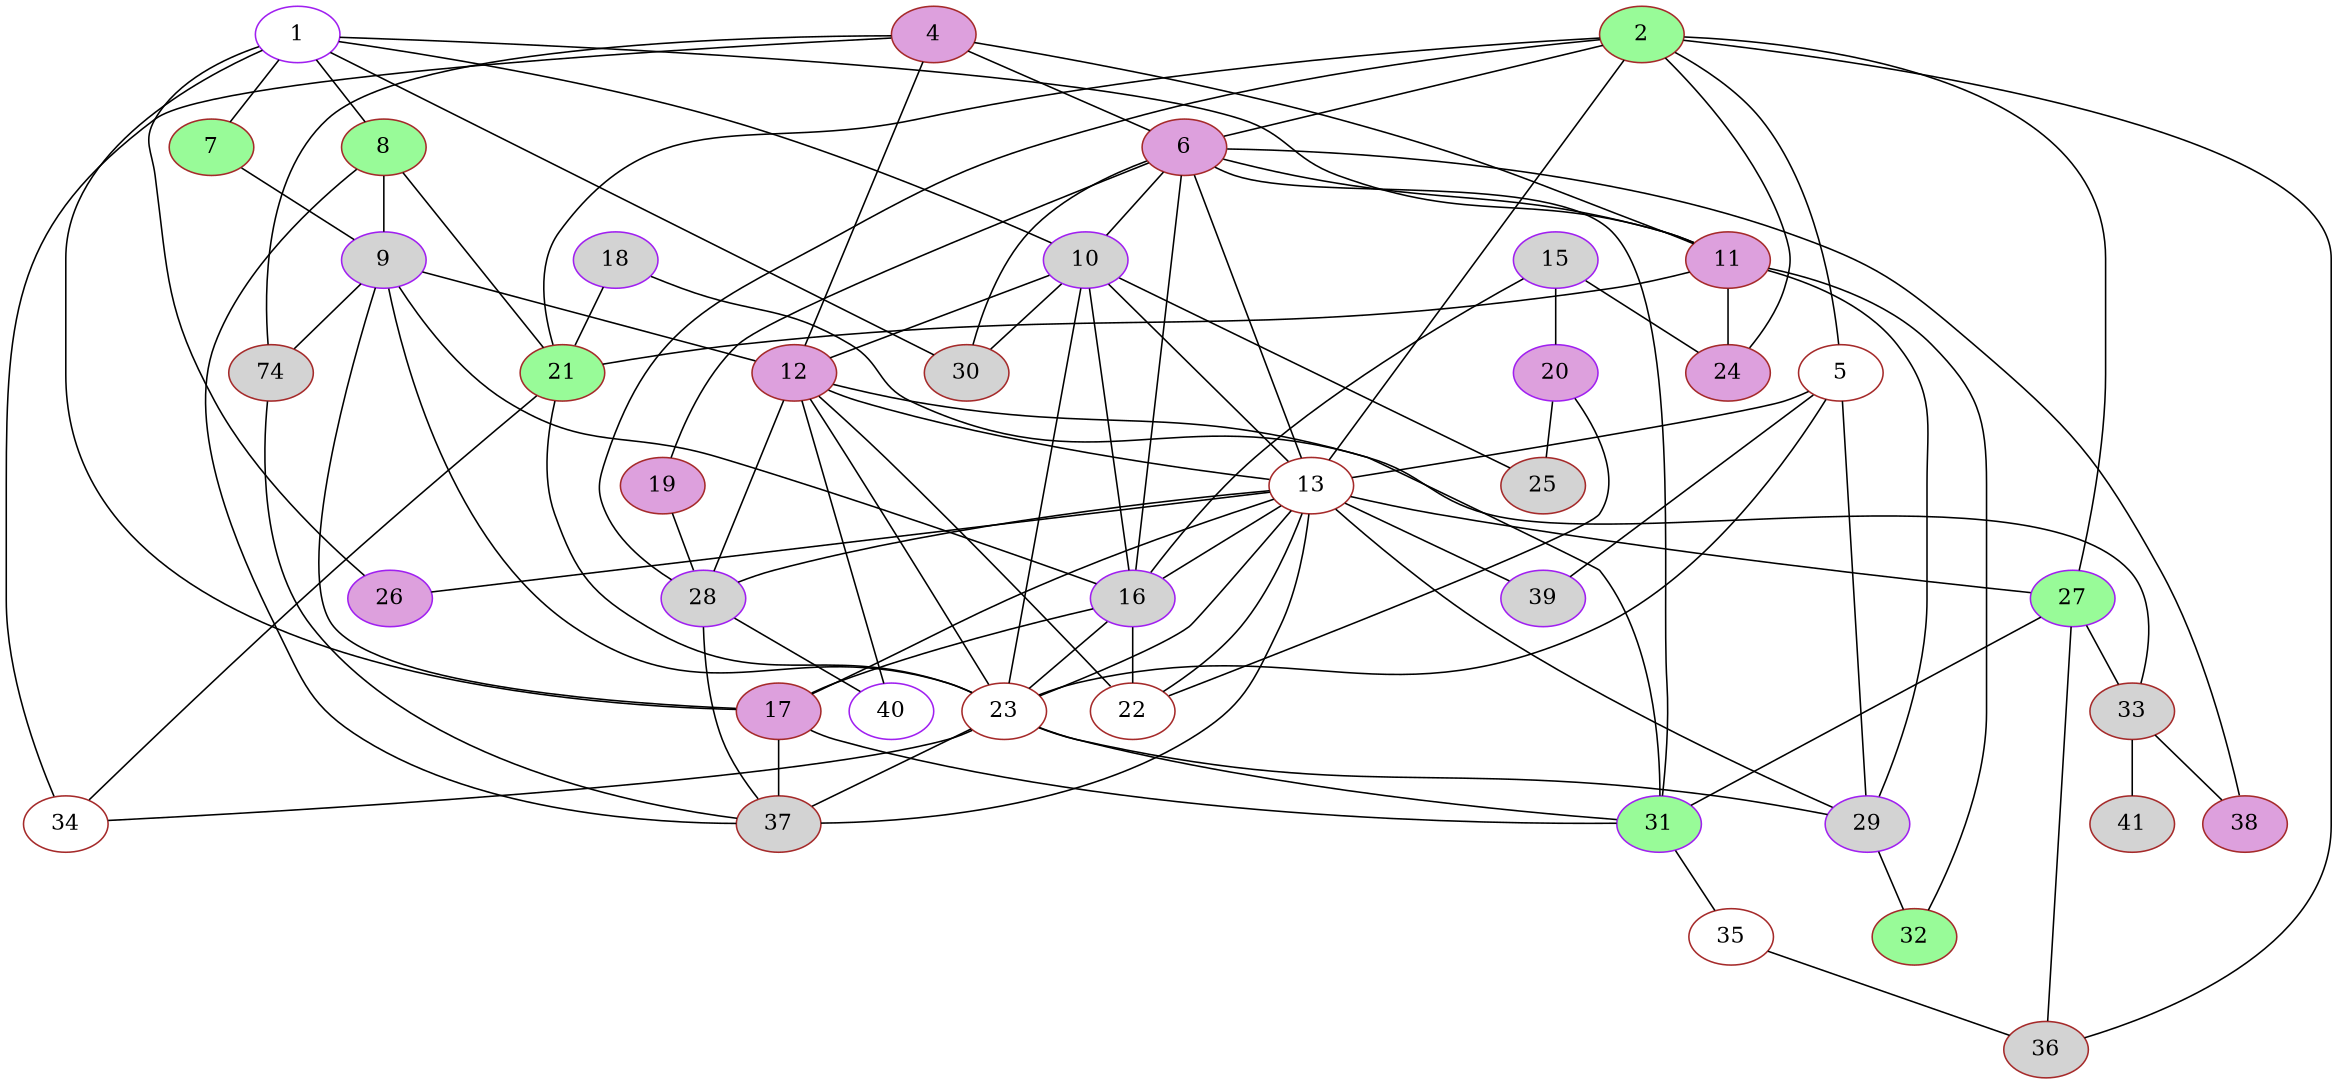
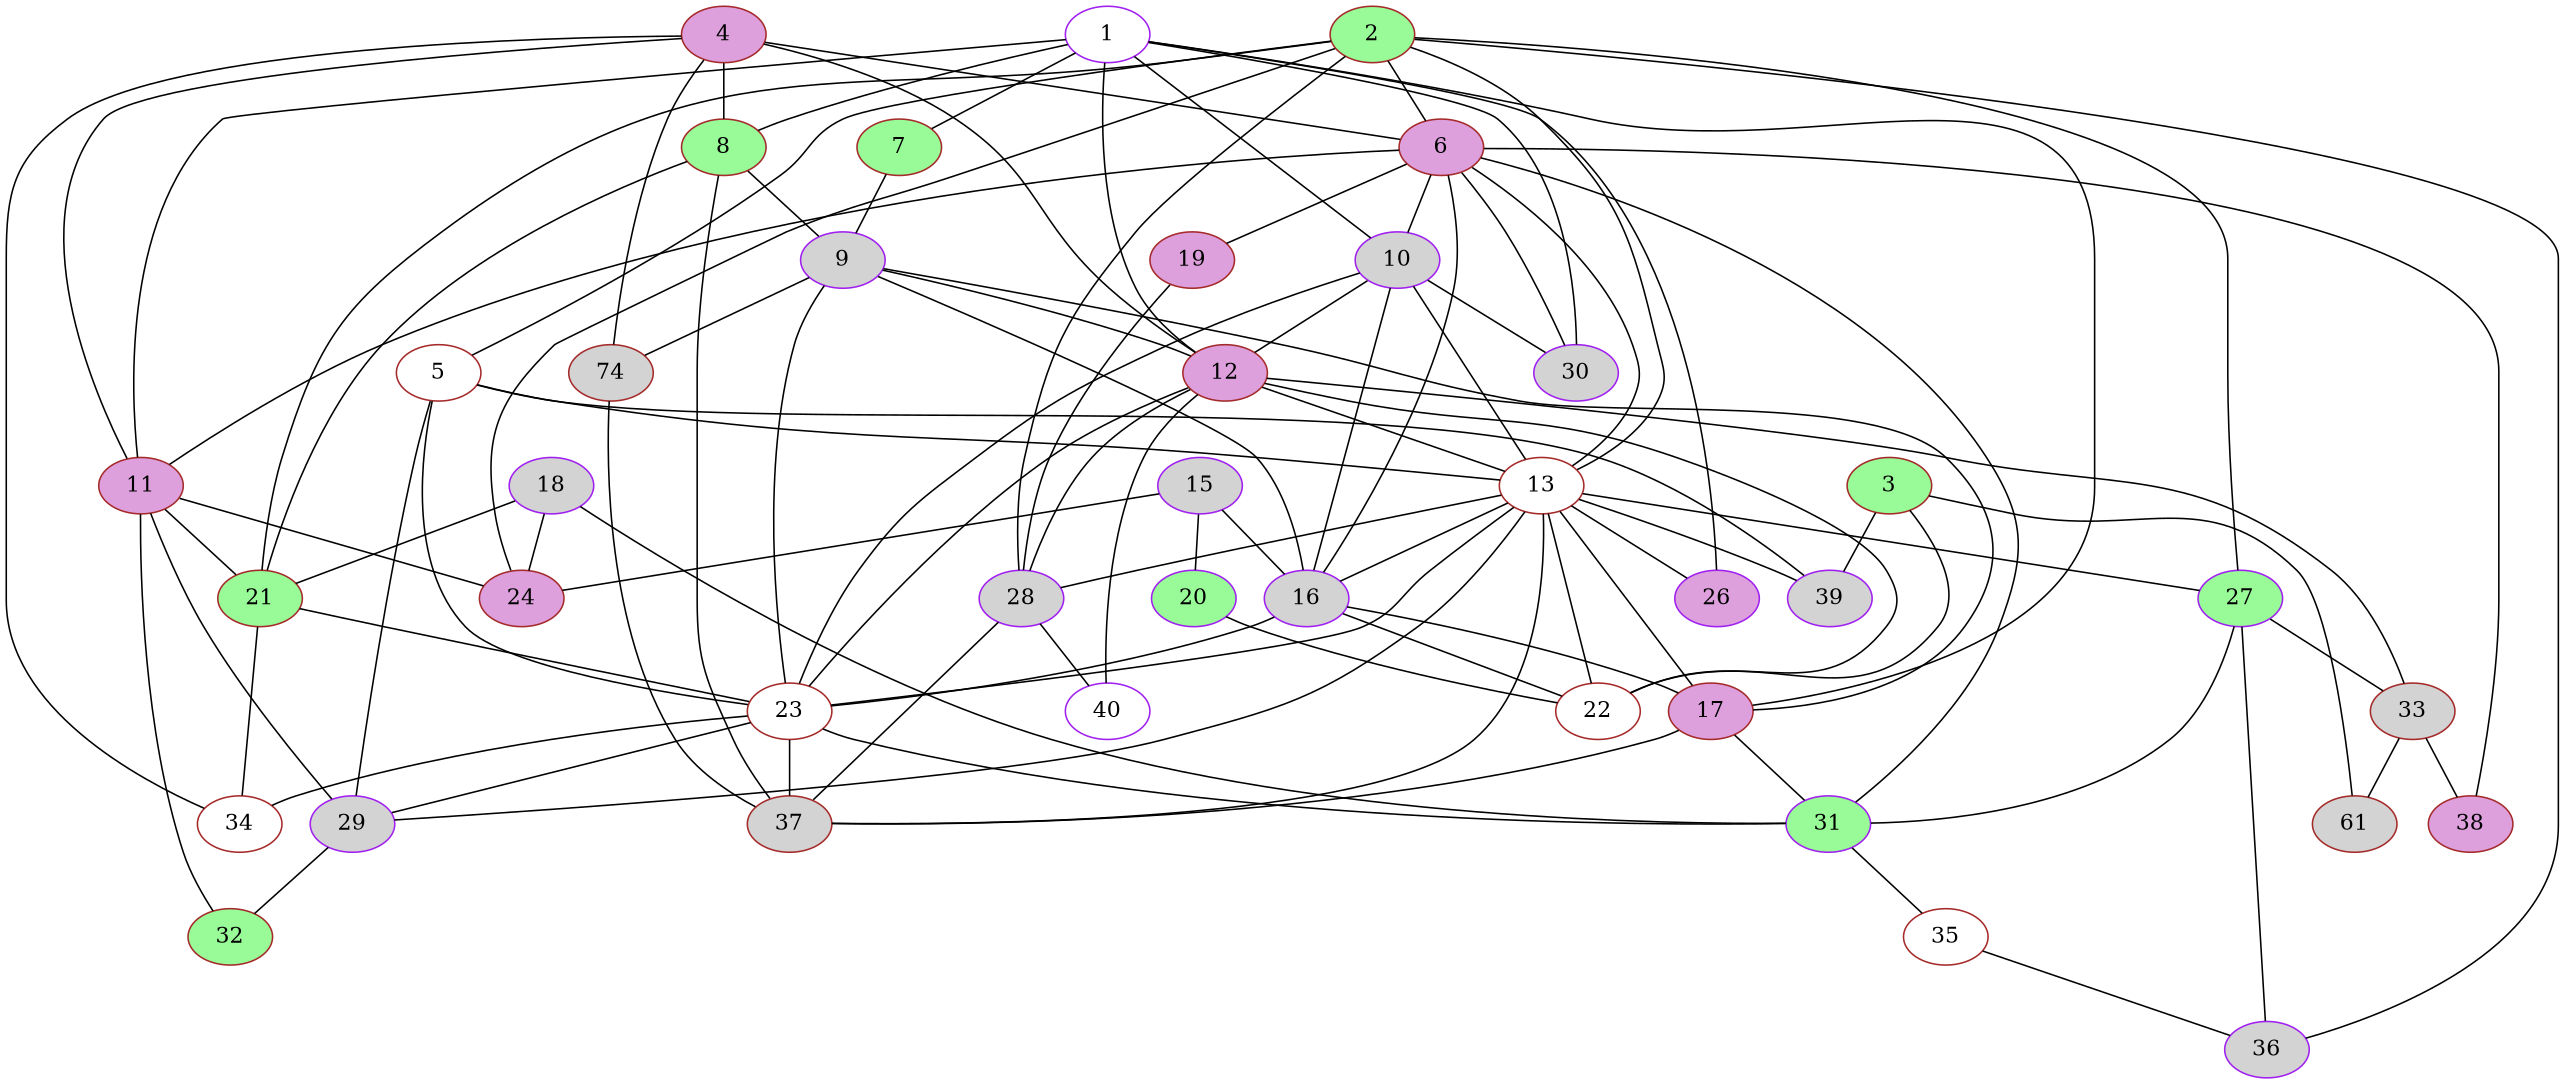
edge "4" -- "8": added
edge "1" -- "12": added
node "30": color brown -> purple
node "20": fillcolor plum -> palegreen
node "25": removed
node "3": added
edge "18" -- "24": added
node "41": label "41" -> "61"
node "36": color brown -> purple
